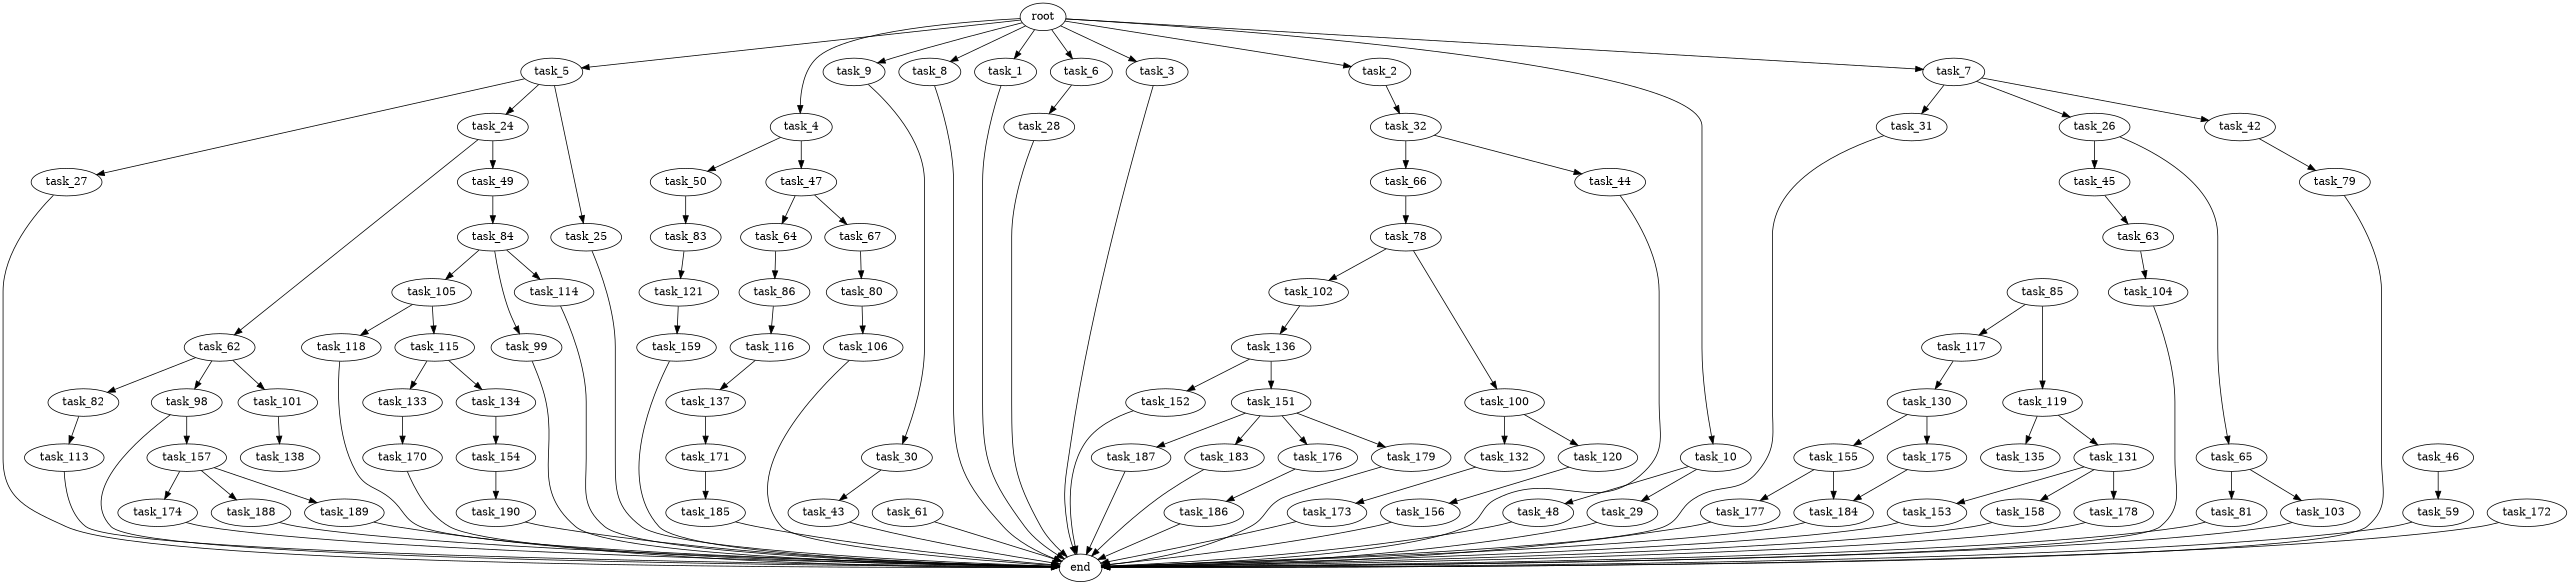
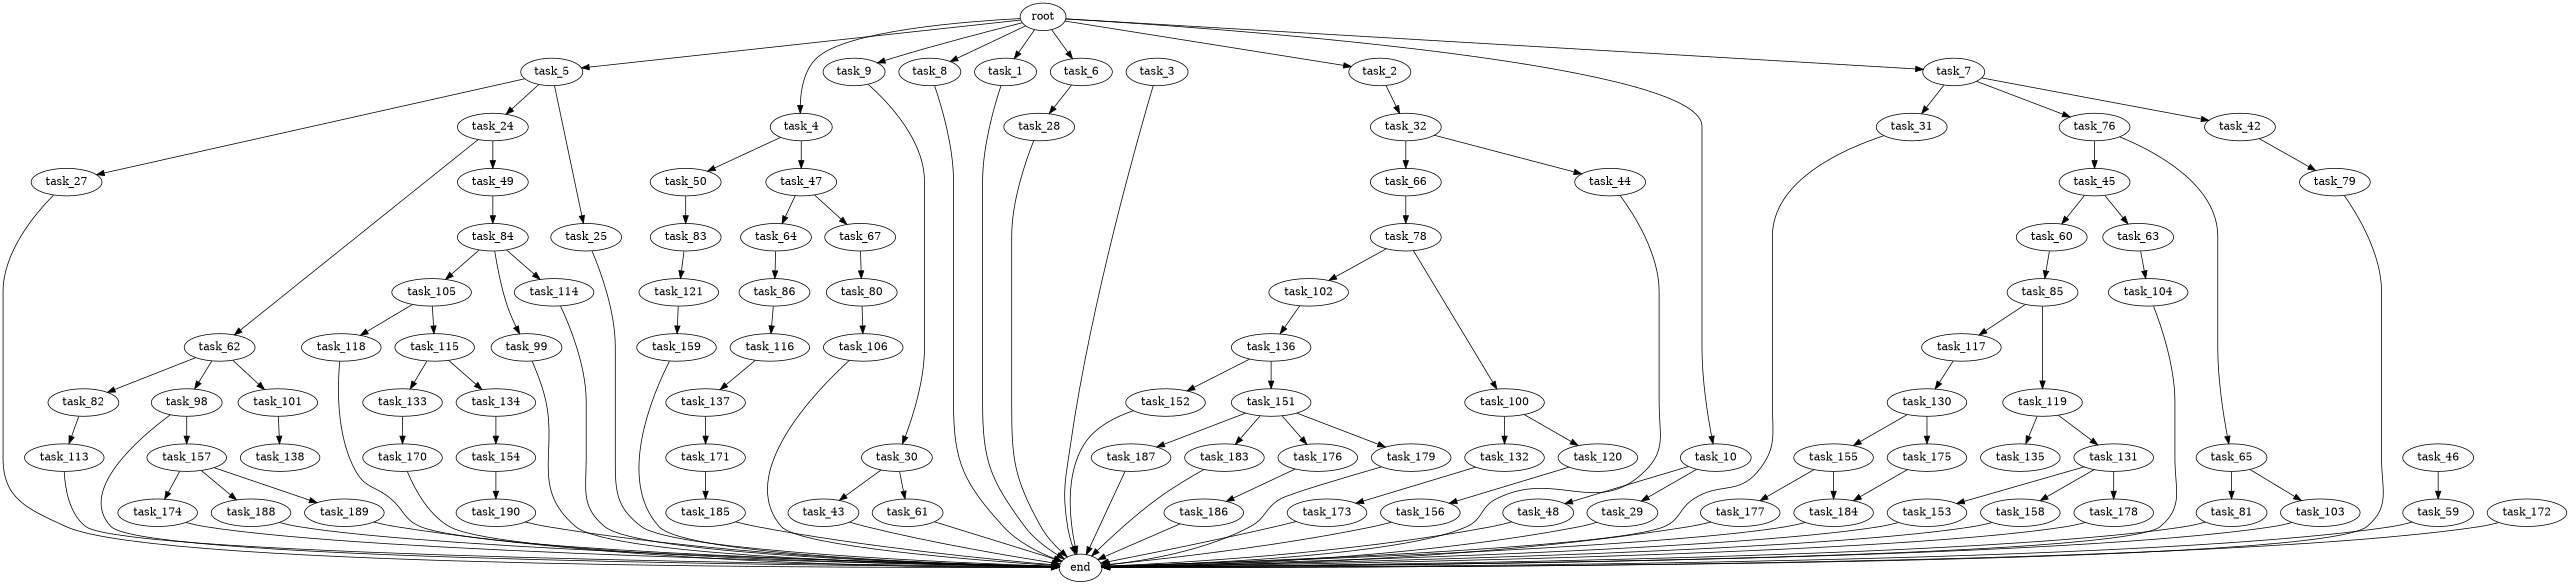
edge "root" -> "task_3": removed
node "task_26": label "task_26" -> "task_76"
node "task_60": added
edge "task_30" -> "task_61": added
